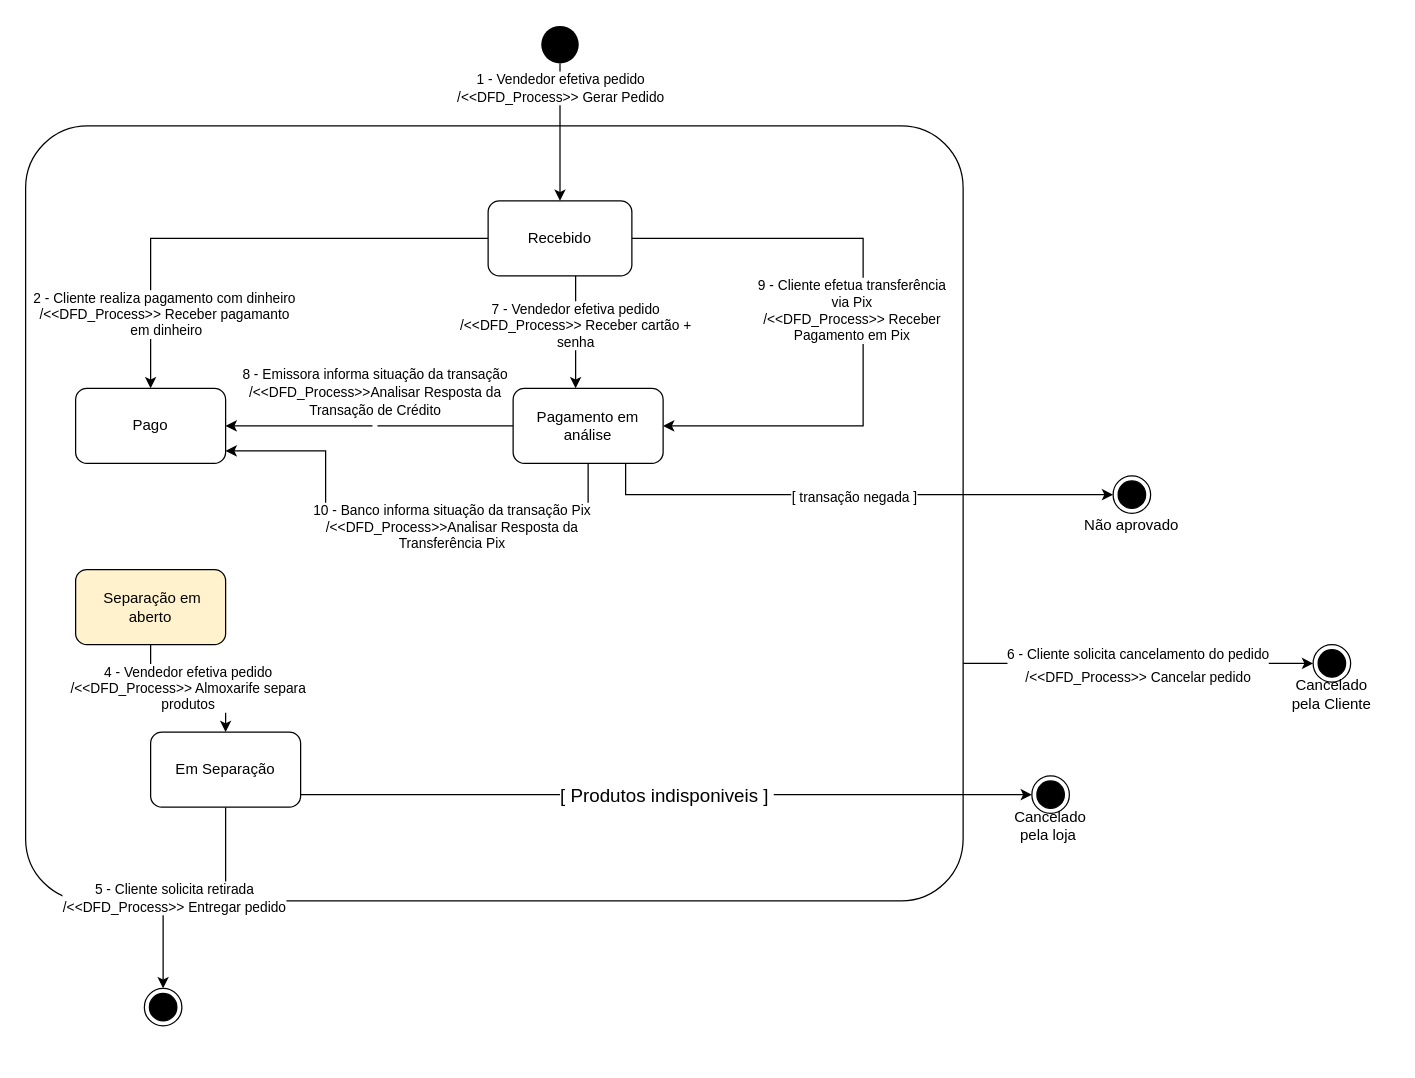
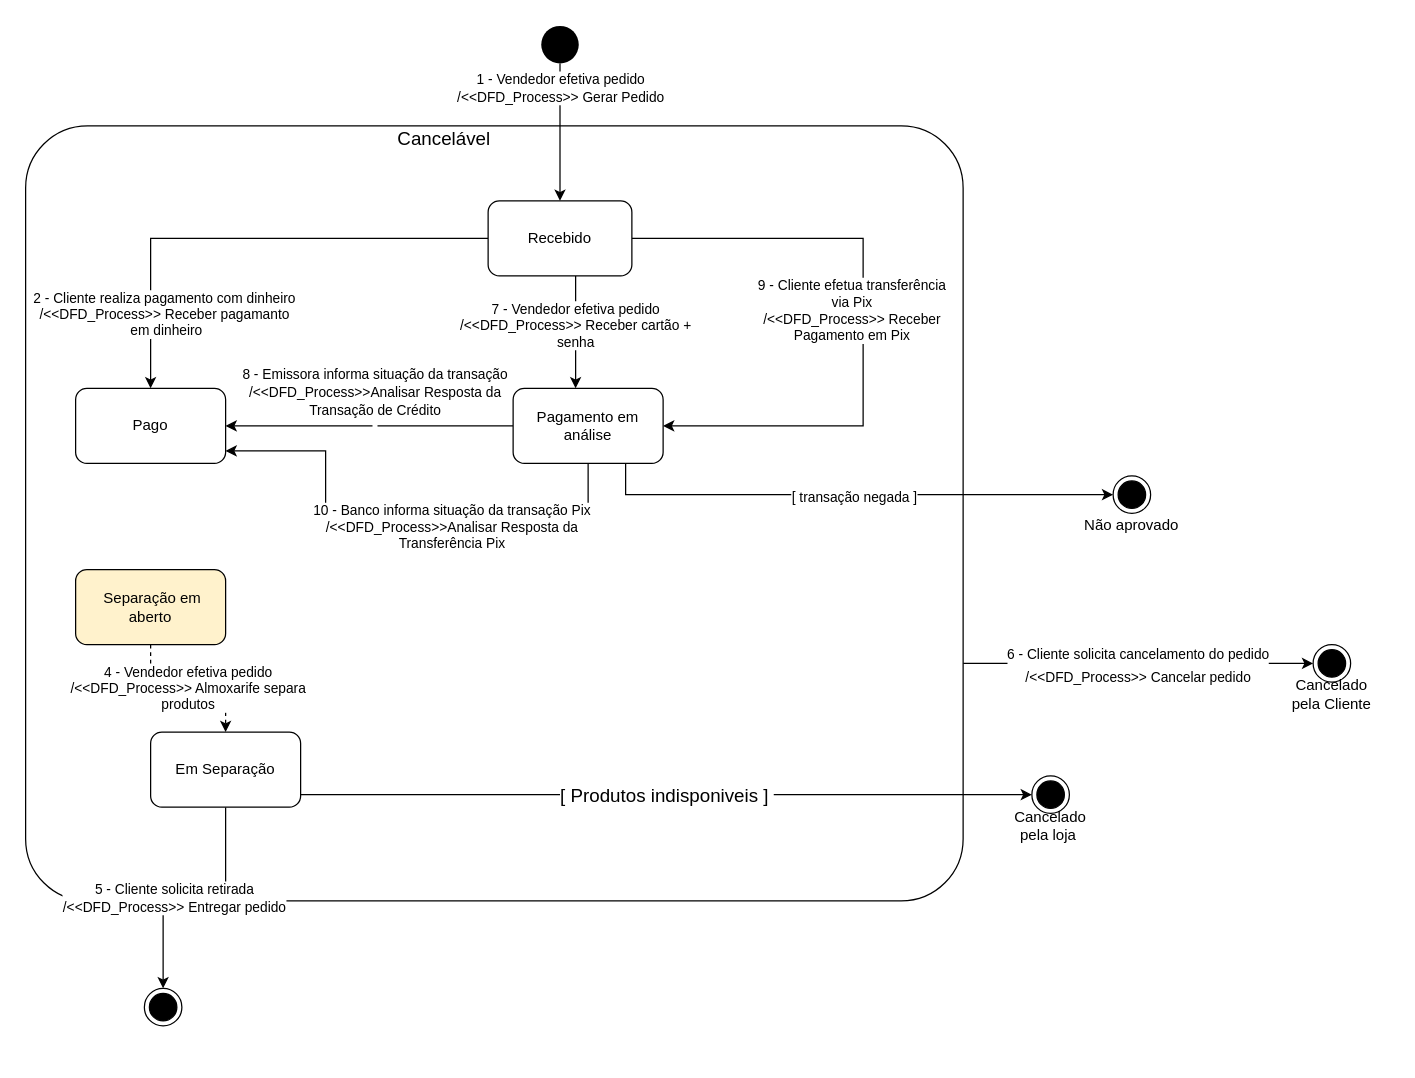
node "Cancelável": added
edge "Separação em aberto" -> "Em Separação": style solid -> dashed
